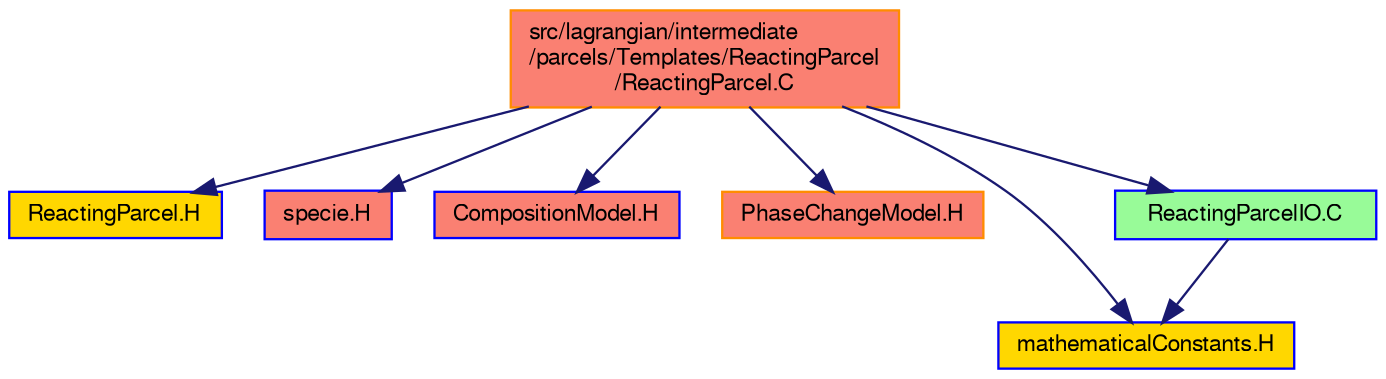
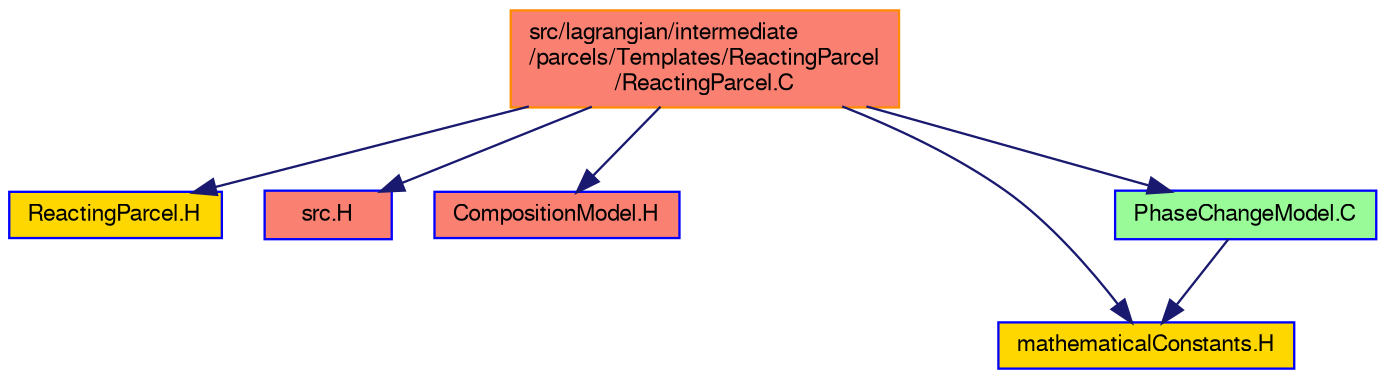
node "specie.H": label "specie.H" -> "src.H"
node "PhaseChangeModel.H": removed
node "ReactingParcelIO.C": label "ReactingParcelIO.C" -> "PhaseChangeModel.C"
